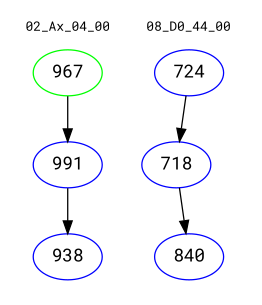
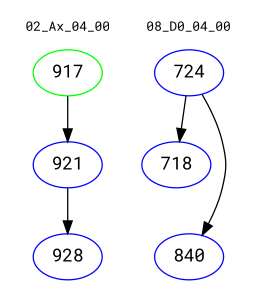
cluster "08_D0_44_00": label "08_D0_44_00" -> "08_D0_04_00"
node "967": label "967" -> "917"
node "991": label "991" -> "921"
edge "718" -> "840": now "724" -> "840"
node "938": label "938" -> "928"
